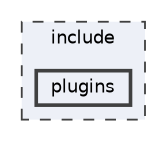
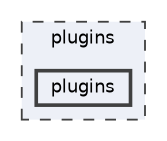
cluster "include": label "include" -> "plugins"
